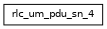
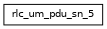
node "rlc_um_pdu_sn_4": label "rlc_um_pdu_sn_4" -> "rlc_um_pdu_sn_5"
